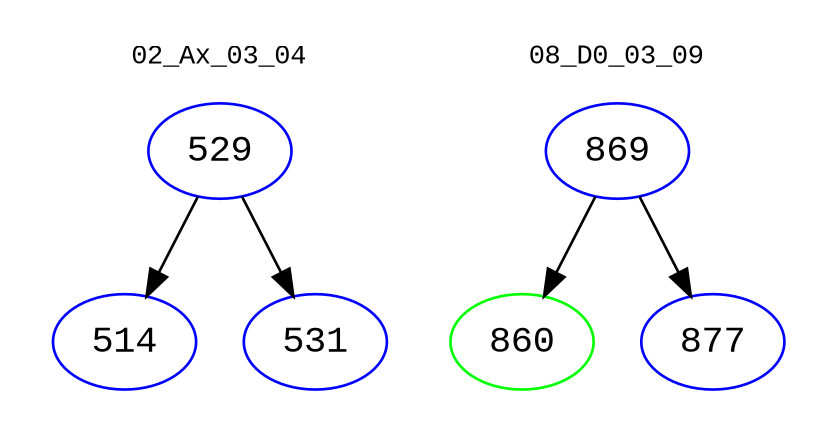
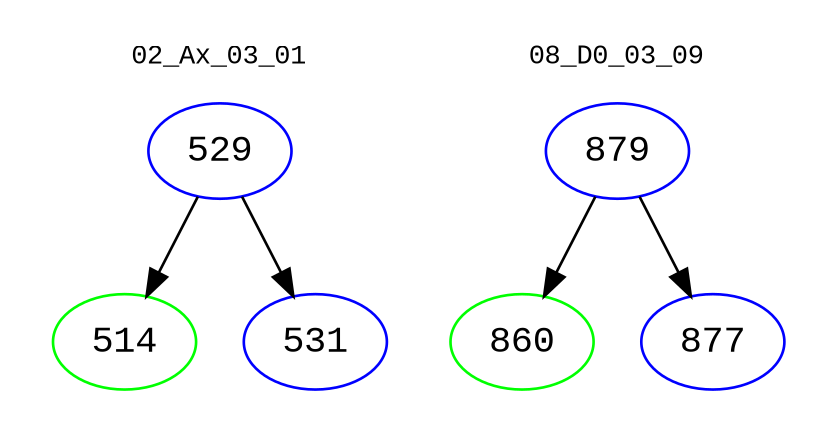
cluster "02_Ax_03_04": label "02_Ax_03_04" -> "02_Ax_03_01"
node "869": label "869" -> "879"
node "514": color blue -> green
